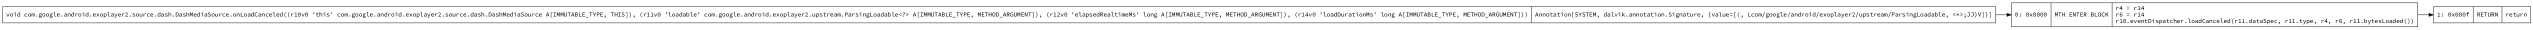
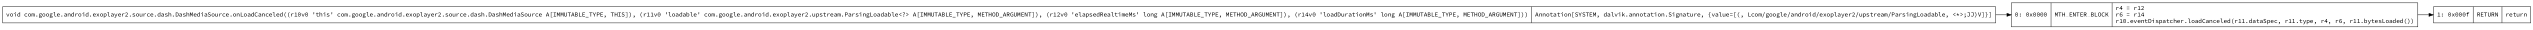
node "0: 0x0000": text "r4 = r14" -> "r4 = r12"
